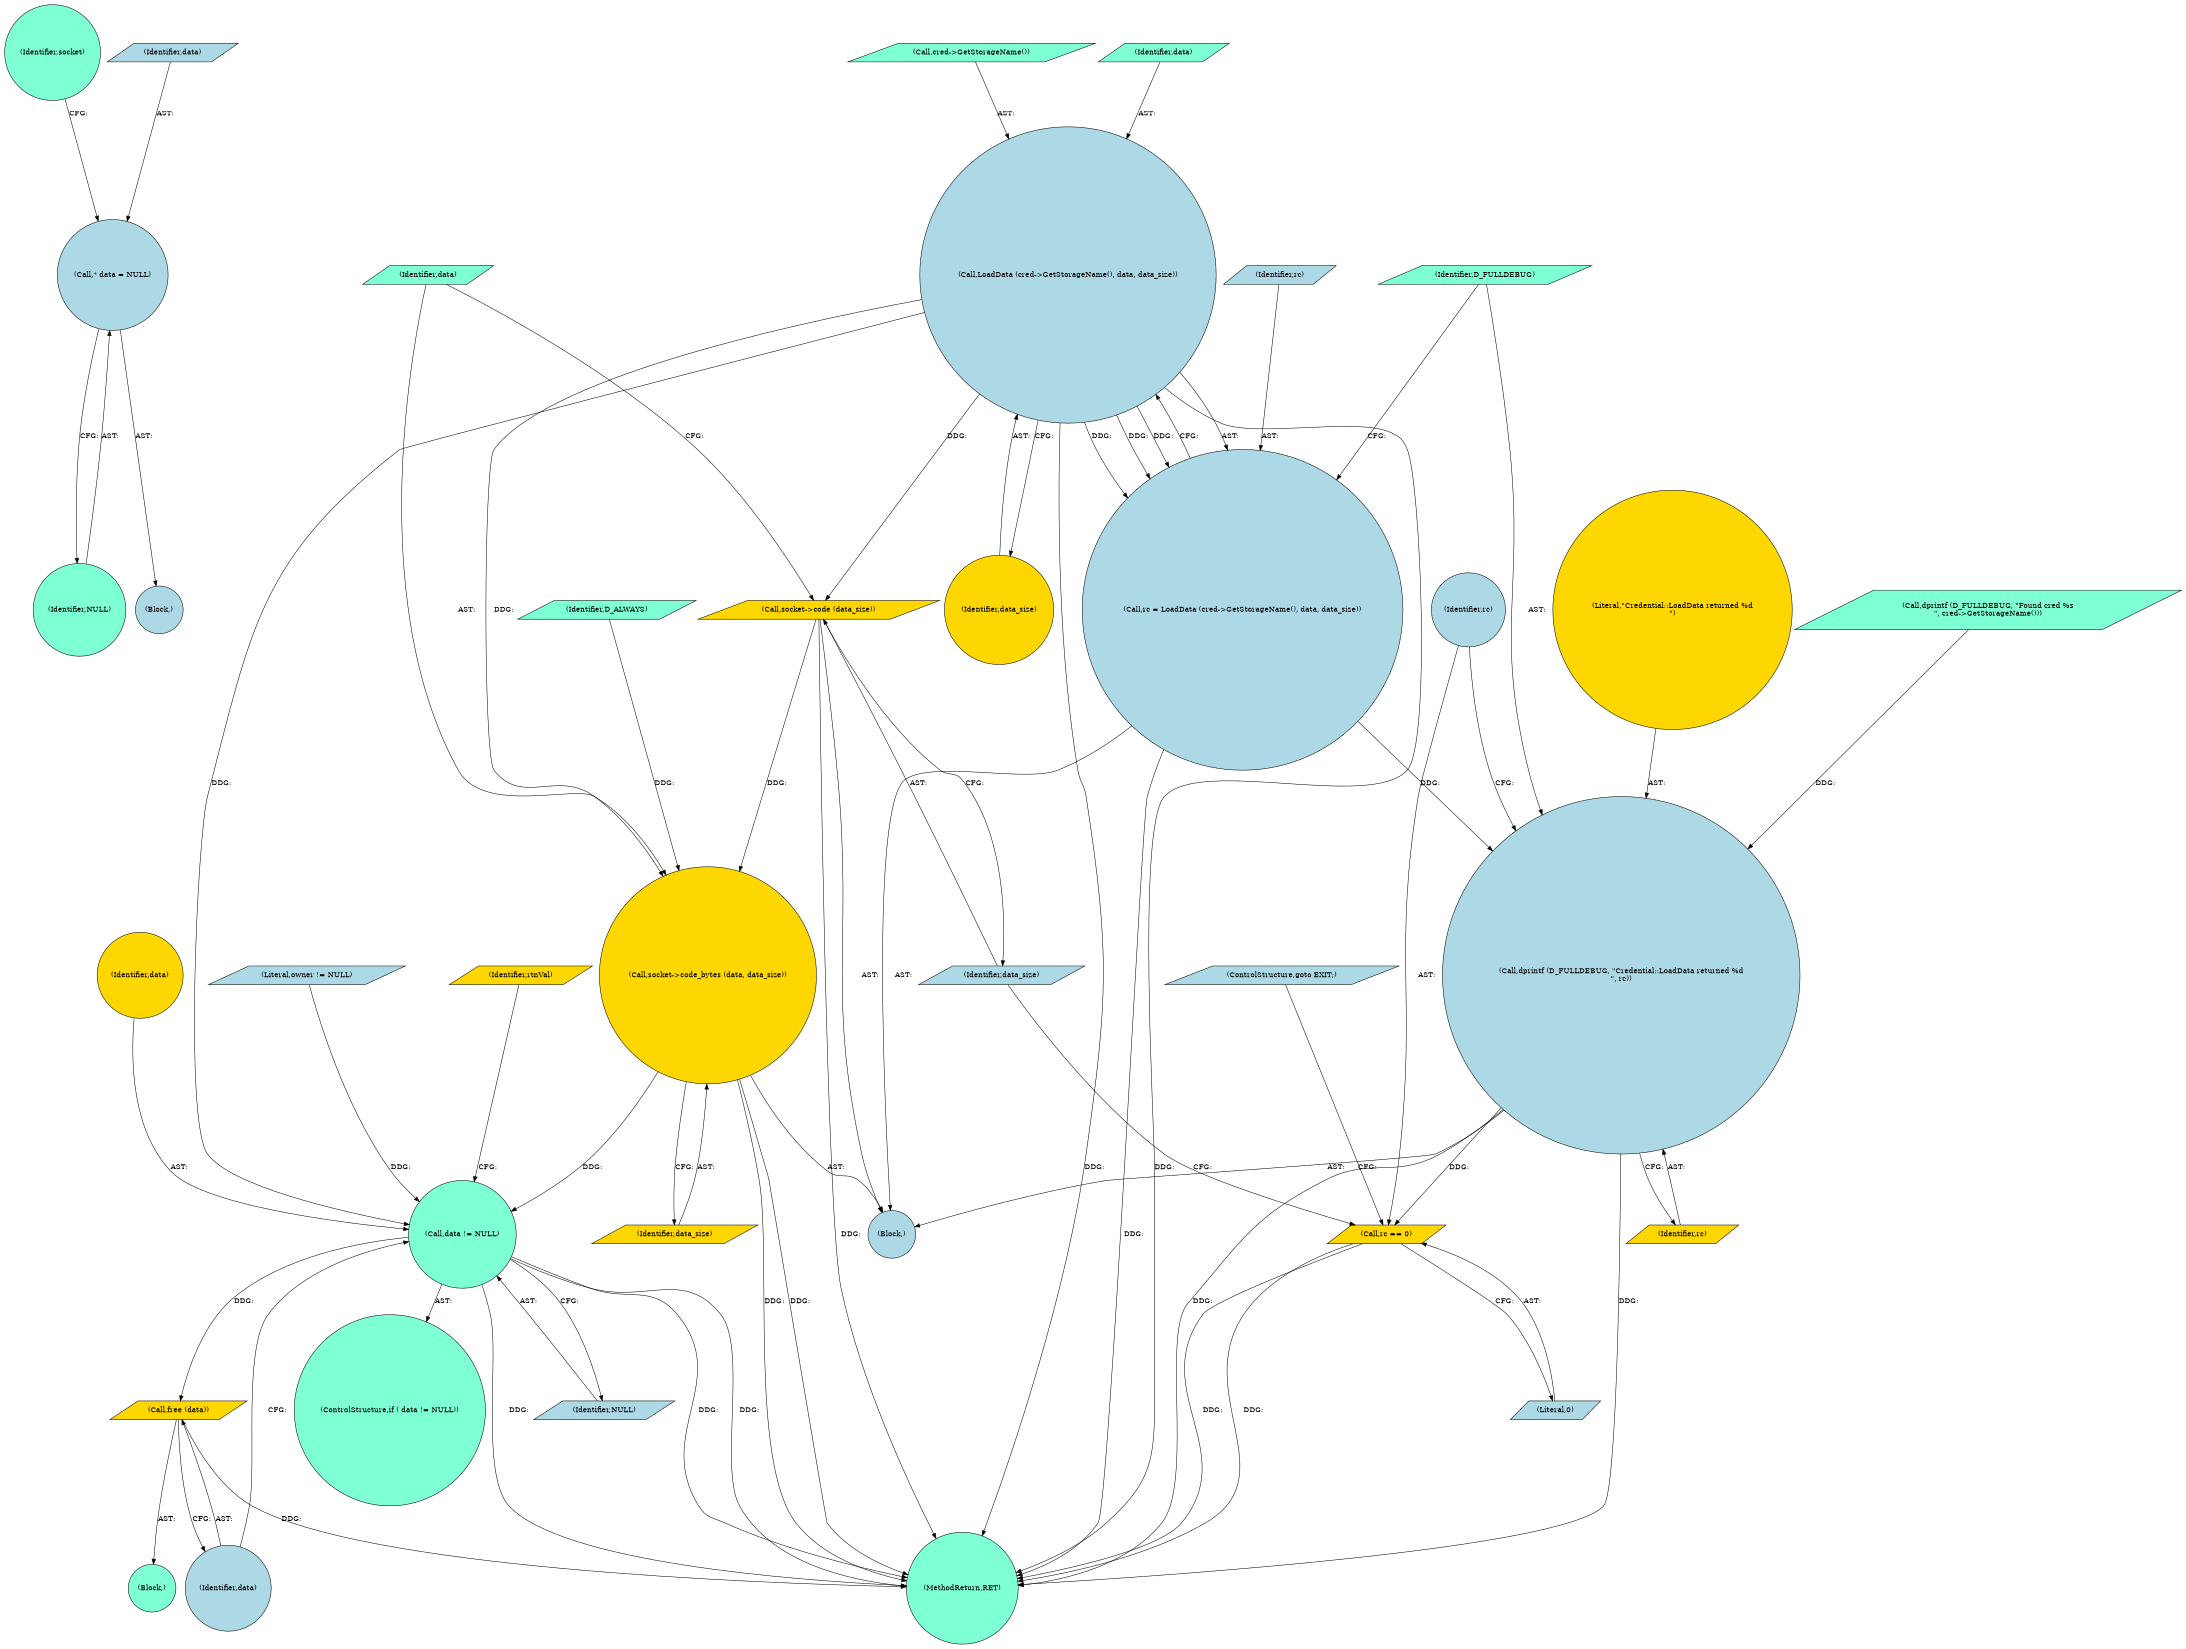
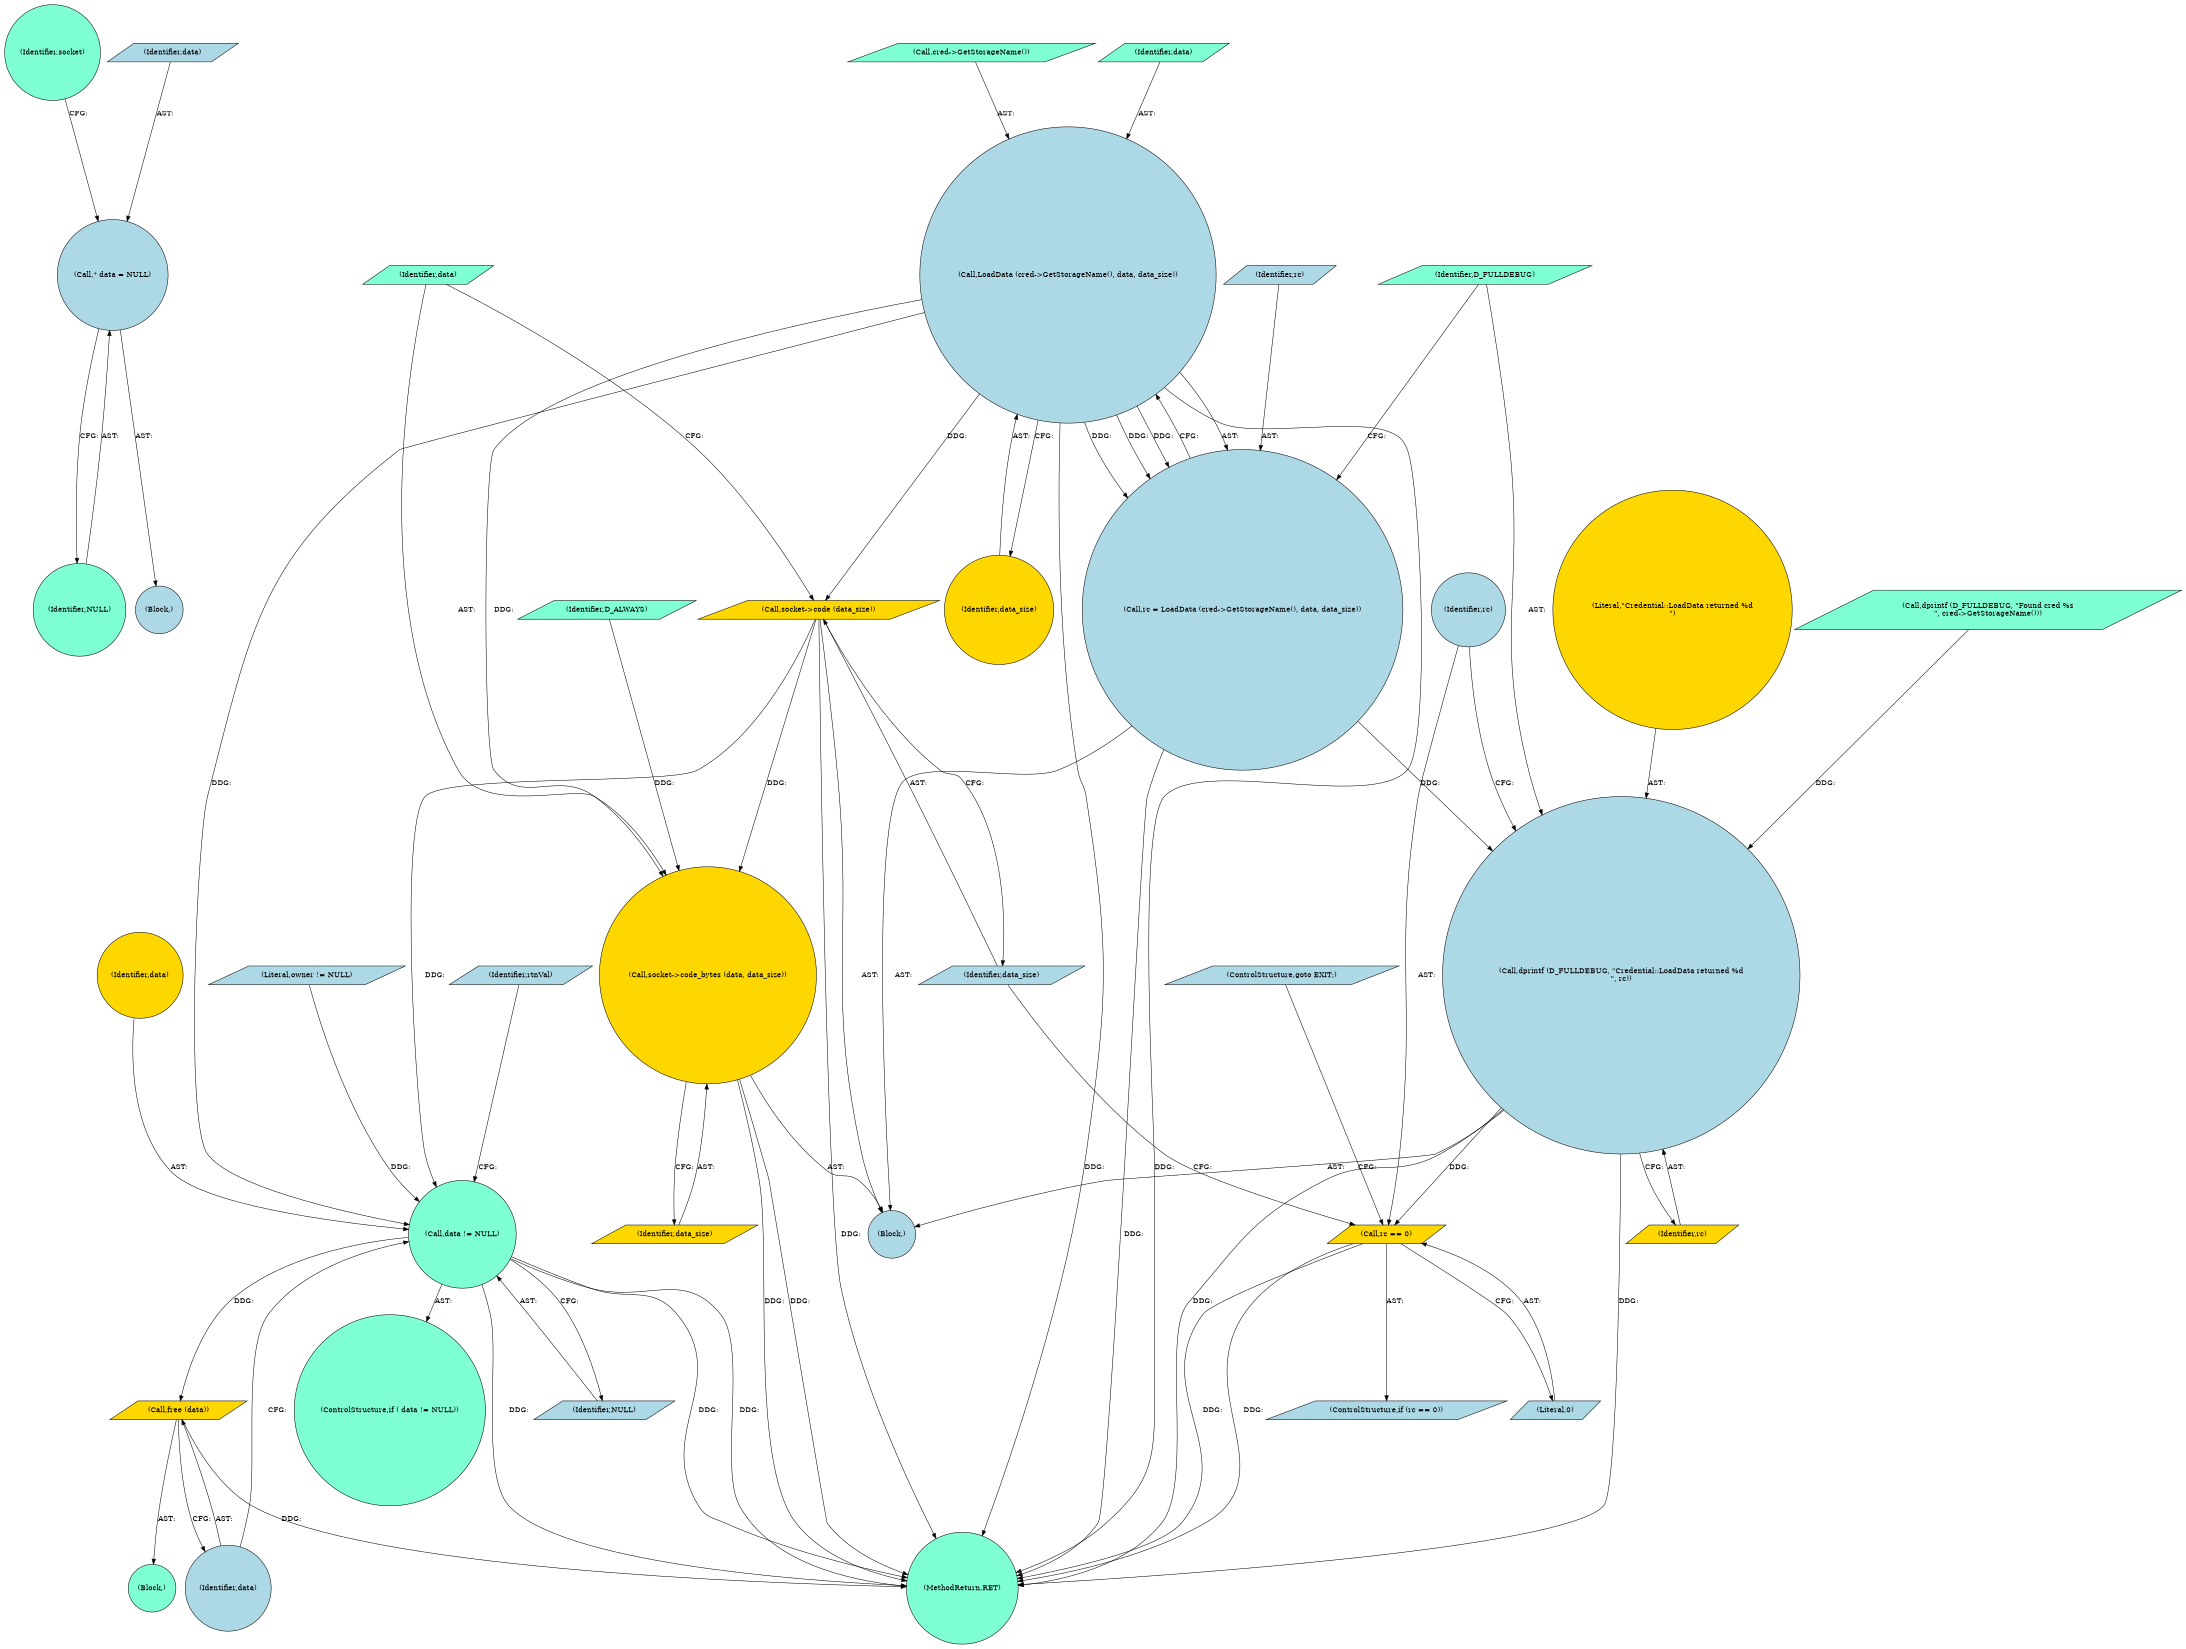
node "(Identifier,rtnVal)": fillcolor gold -> lightblue
edge "(Call,socket->code_bytes (data, data_size))" -> "(Call,data != NULL)": now "(Call,socket->code (data_size))" -> "(Call,data != NULL)"
node "(ControlStructure,if (rc == 0))": added
